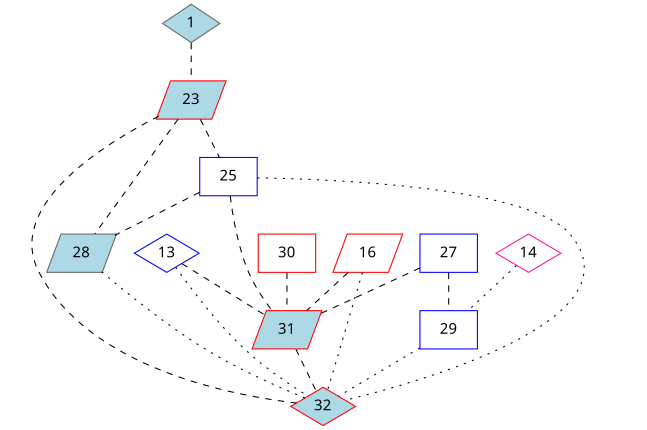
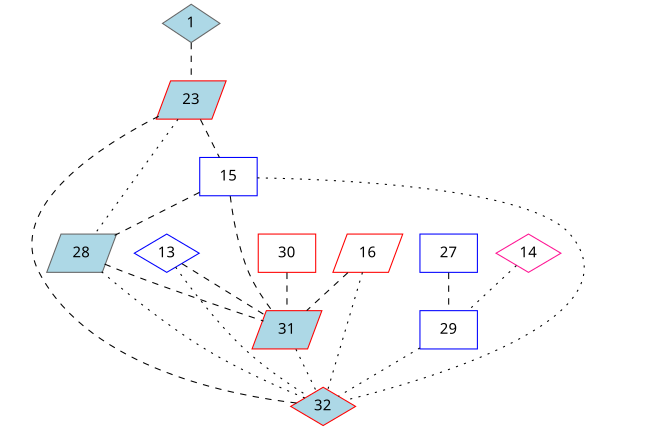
edge "23" -- "28": style dashed -> dotted
node "25": label "25" -> "15"
edge "27" -- "31": now "28" -- "31"
edge "31" -- "32": style dashed -> dotted
